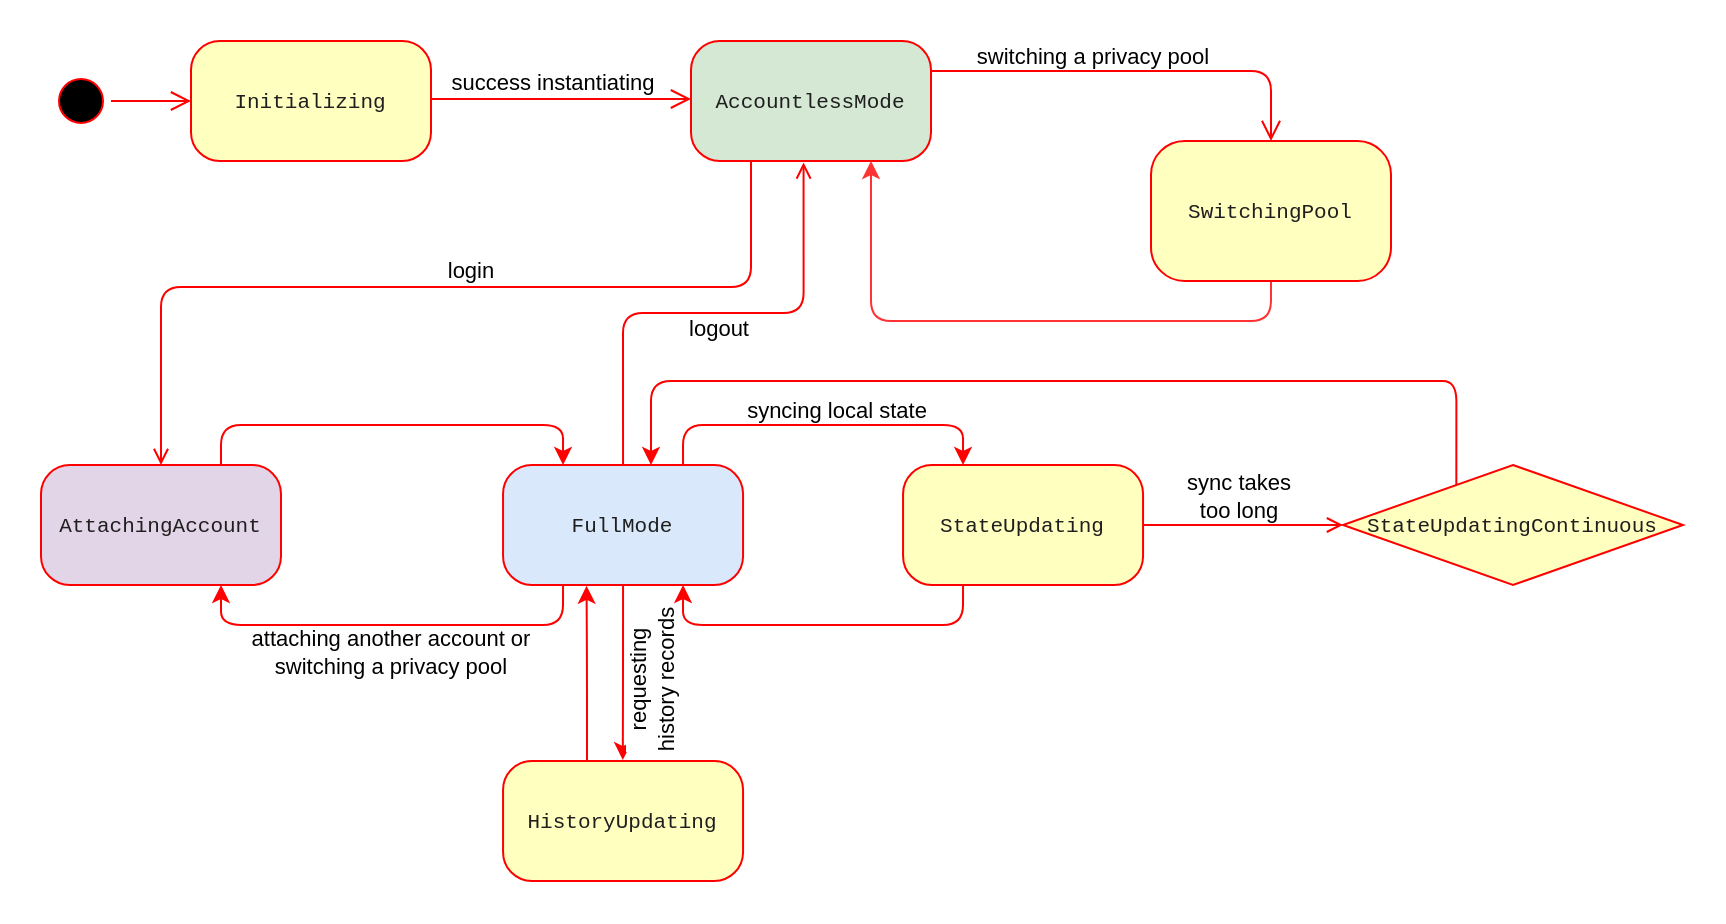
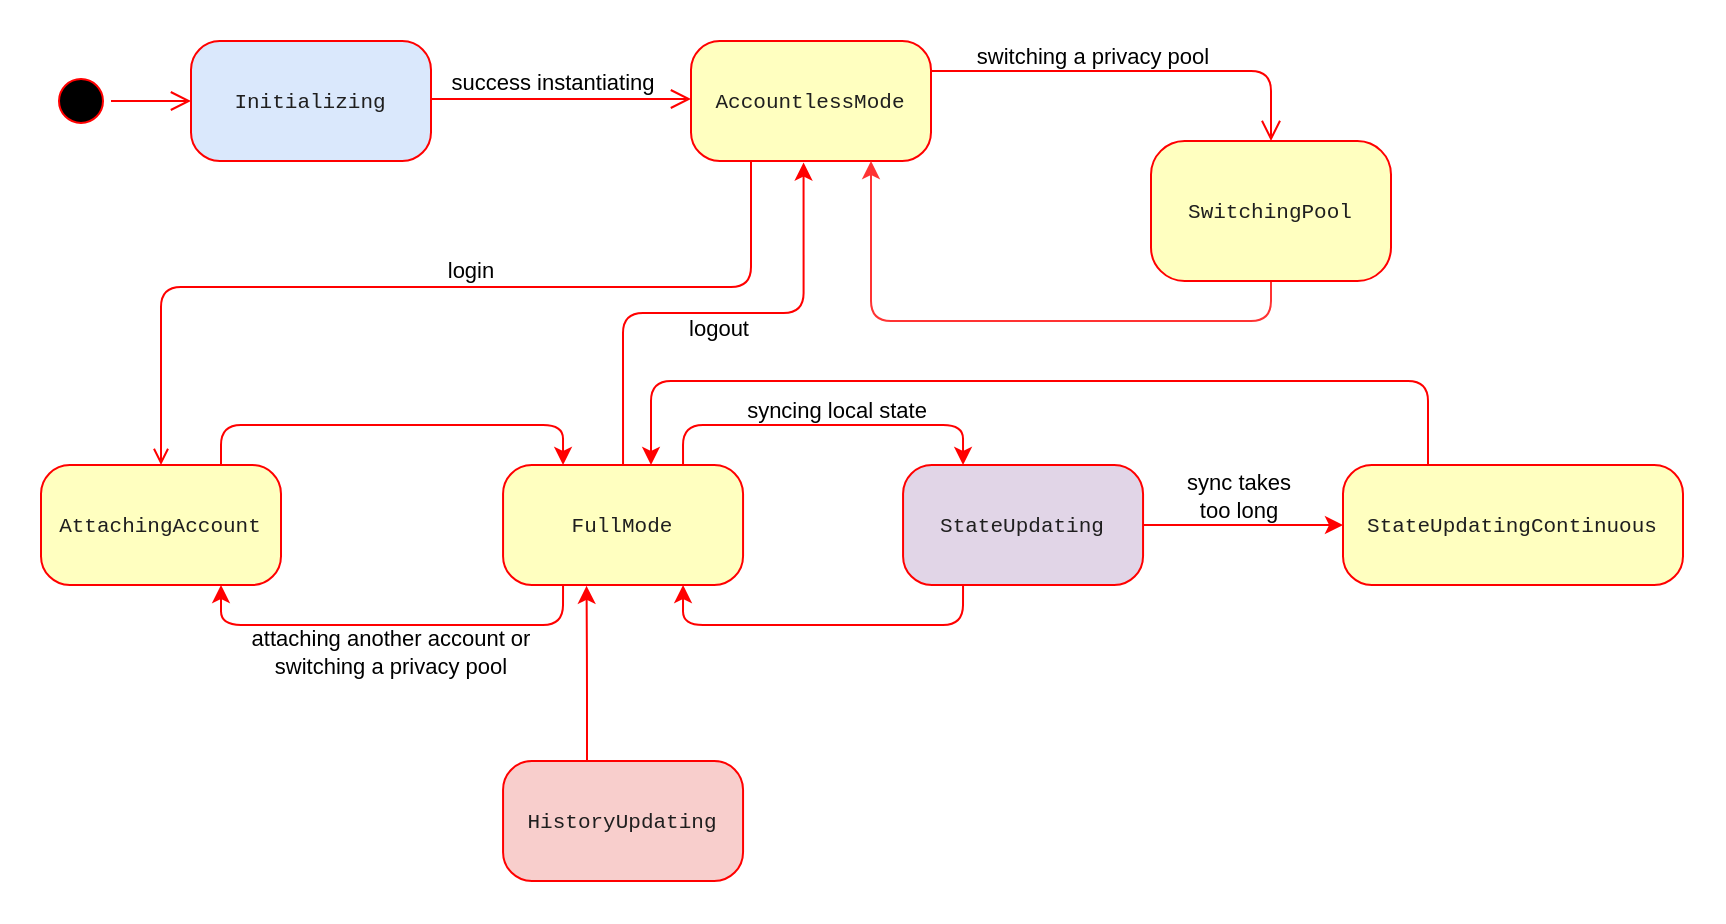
node "Initializing": fillcolor #ffffc0 -> #dae8fc
node "AccountlessMode": fillcolor #d5e8d4 -> #ffffc0
edge "FullMode" -> "AccountlessMode": arrowhead open -> classic
node "AttachingAccount": fillcolor #e1d5e7 -> #ffffc0
node "FullMode": fillcolor #dae8fc -> #ffffc0
node "StateUpdating": fillcolor #ffffc0 -> #e1d5e7
edge "StateUpdating" -> "StateUpdatingContinuous": arrowhead open -> classic
node "StateUpdatingContinuous": shape diamond -> rounded rectangle
edge "FullMode" -> "HistoryUpdating": removed, label "requesting history records"
node "HistoryUpdating": fillcolor #ffffc0 -> #f8cecc
